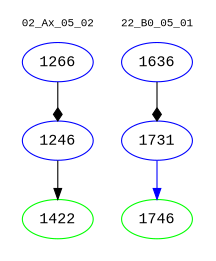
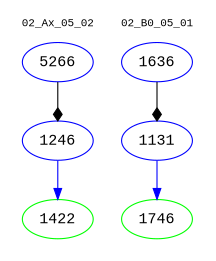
cluster "22_B0_05_01": label "22_B0_05_01" -> "02_B0_05_01"
node "1266": label "1266" -> "5266"
node "1731": label "1731" -> "1131"
edge "1246" -> "1422": color black -> blue
